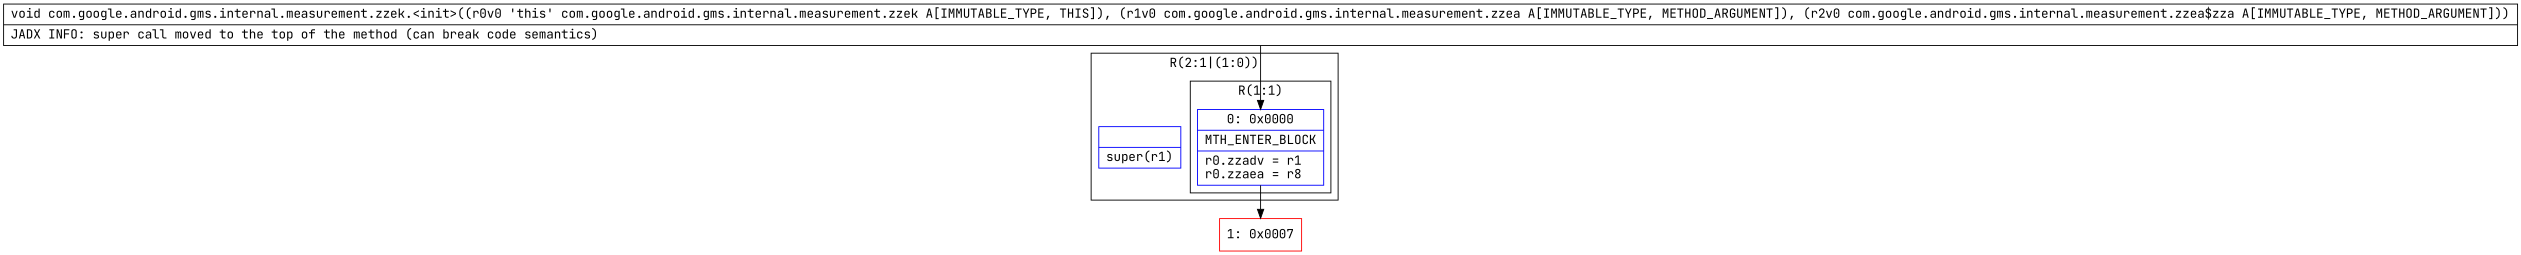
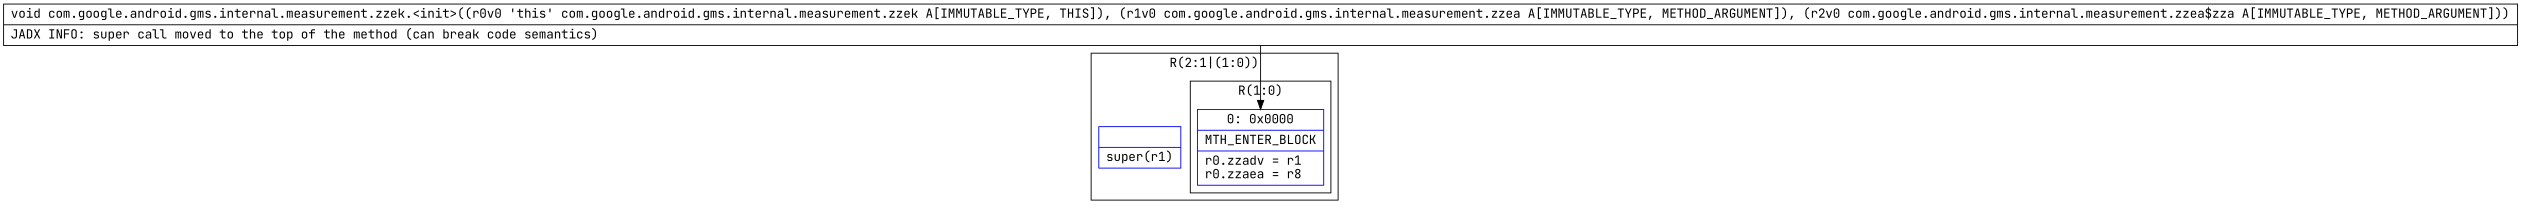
cluster "R(1:1)": label "R(1:1)" -> "R(1:0)"
node "1: 0x0007": removed
